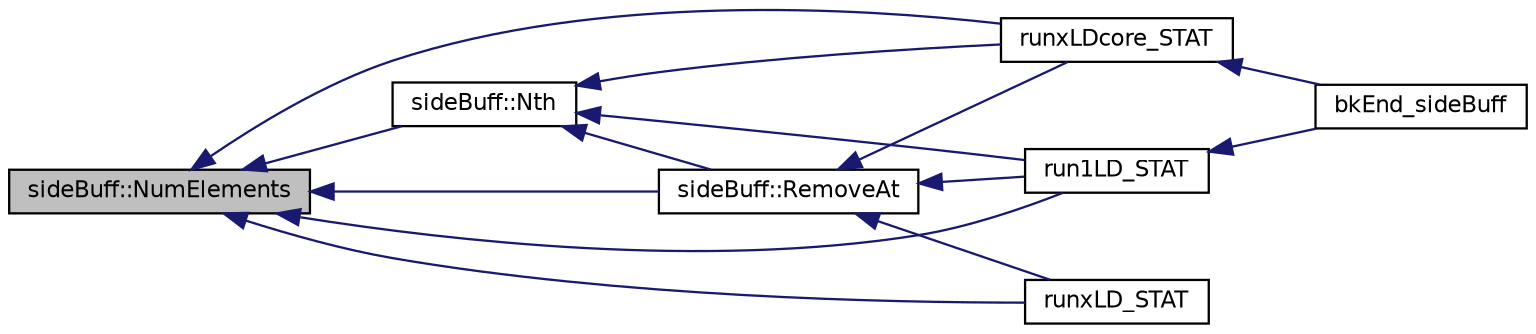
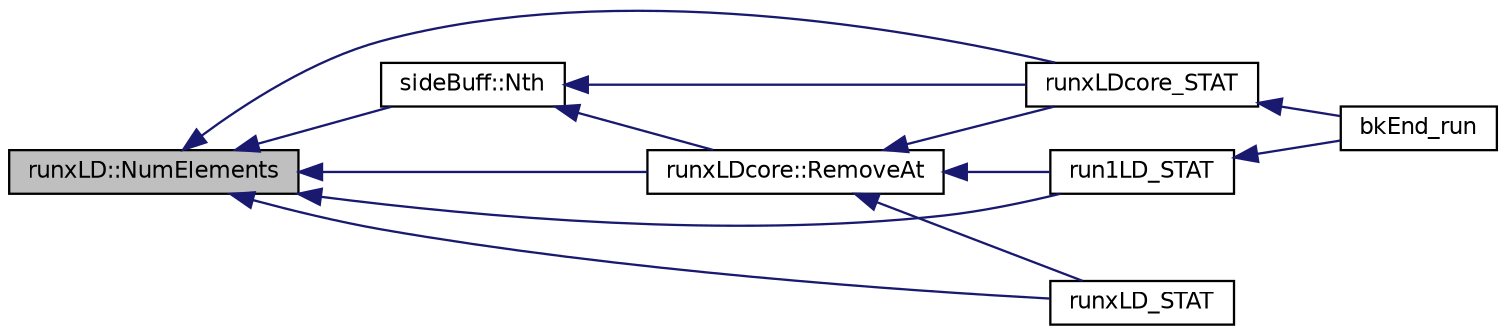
node "bkEnd_sideBuff": label "bkEnd_sideBuff" -> "bkEnd_run"
edge "run1LD_STAT" -> "sideBuff::Nth": removed
node "sideBuff::NumElements": label "sideBuff::NumElements" -> "runxLD::NumElements"
node "sideBuff::RemoveAt": label "sideBuff::RemoveAt" -> "runxLDcore::RemoveAt"
